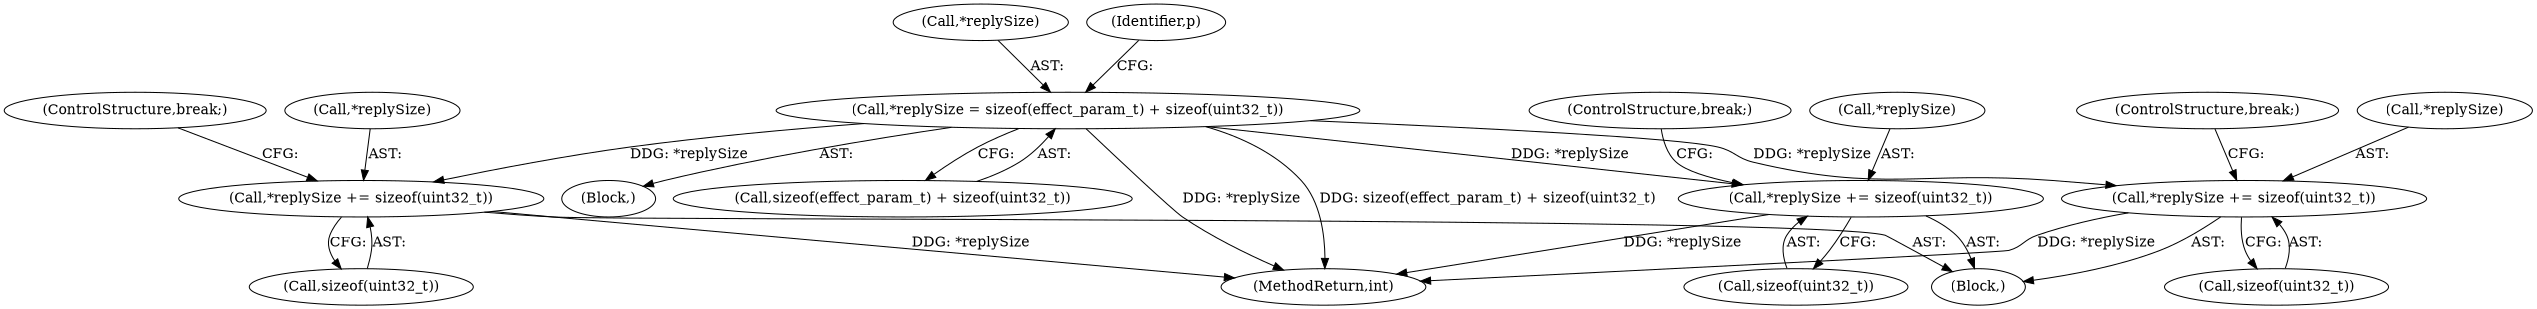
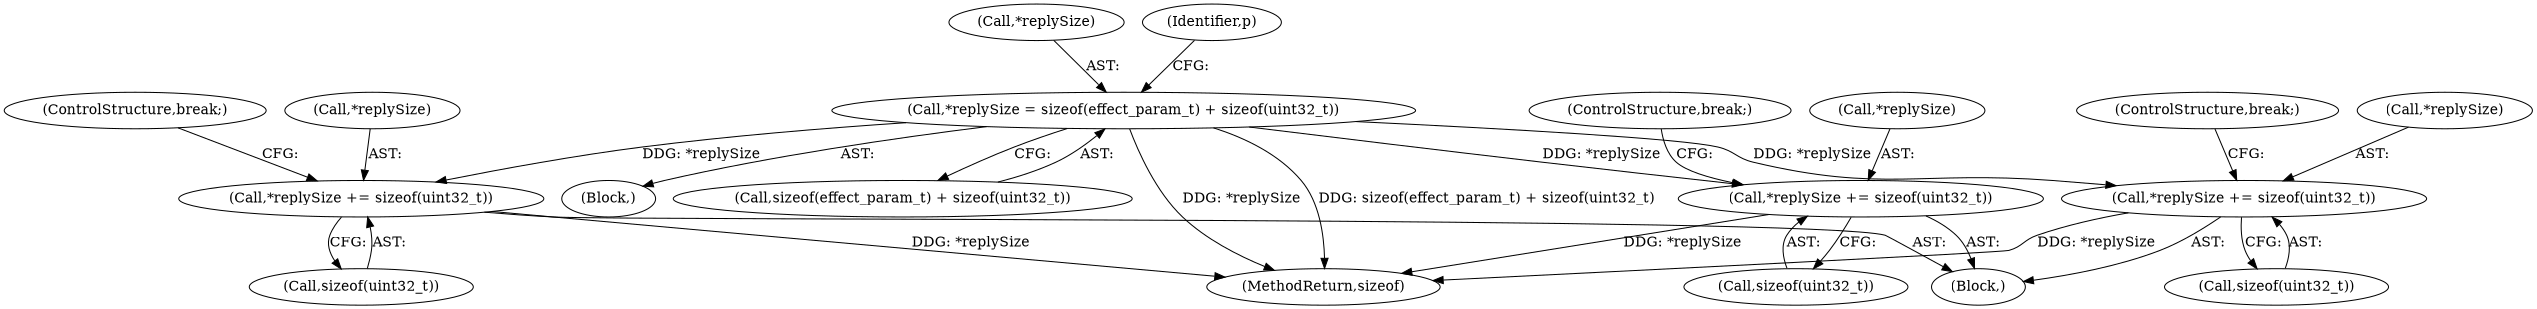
node "(MethodReturn,int)": label "(MethodReturn,int)" -> "(MethodReturn,sizeof)"
